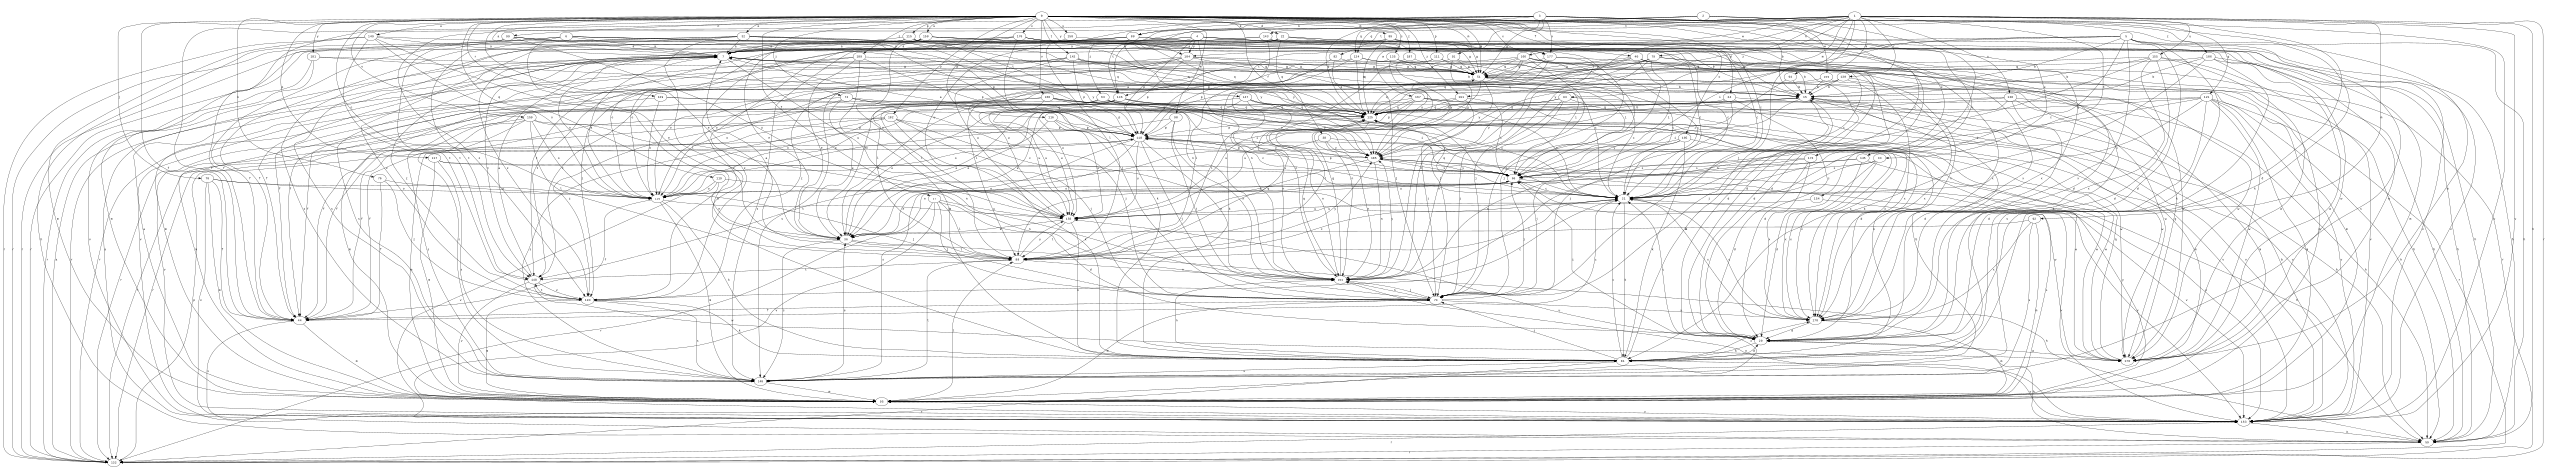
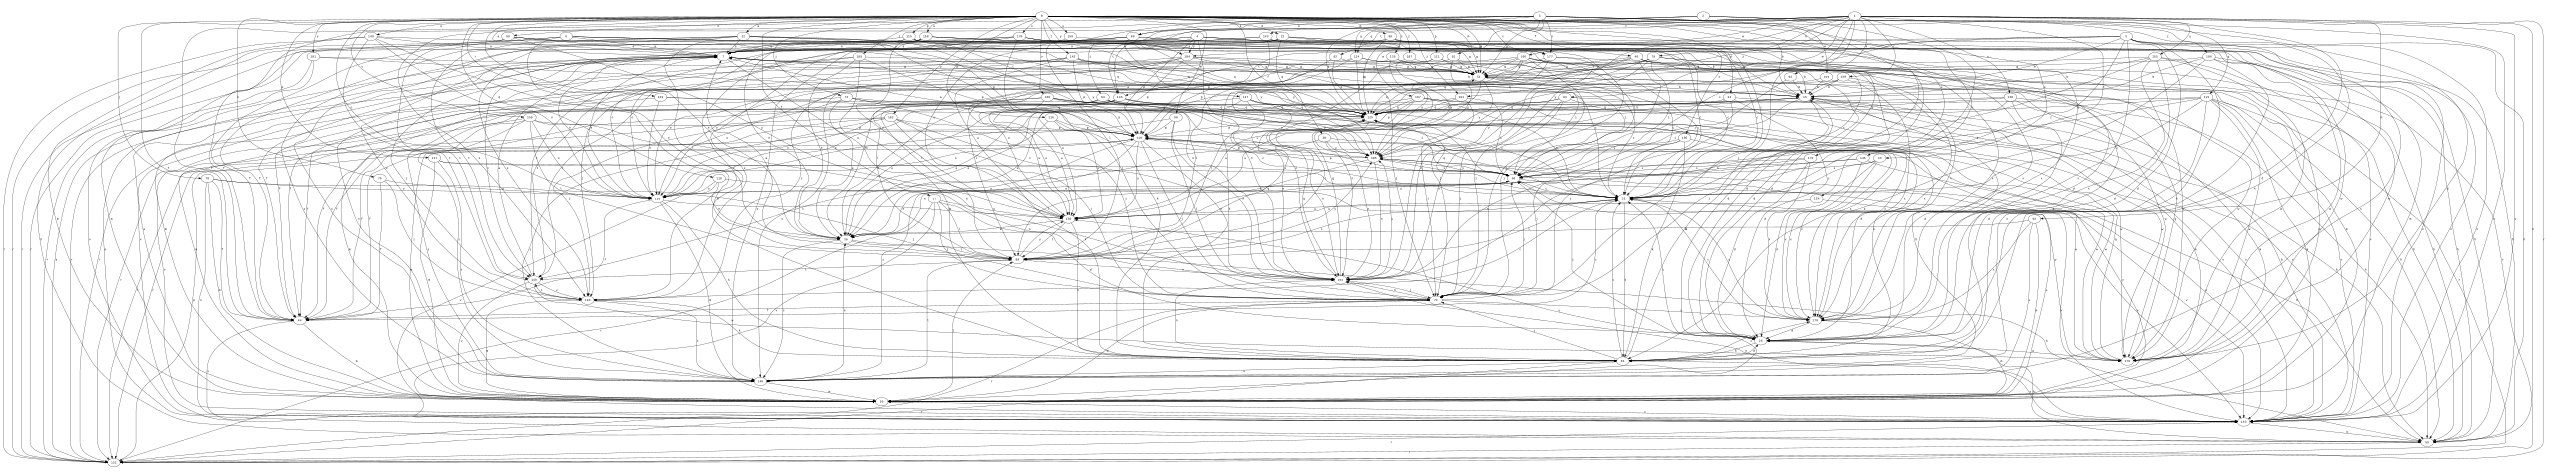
edge "5" -> "163": added, label "v"
edge "74" -> "132": added, label "r"
